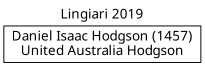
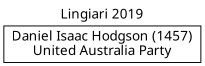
node "Daniel Isaac Hodgson (1457) United Australia Hodgson": label "Daniel Isaac Hodgson (1457) United Australia Hodgson" -> "Daniel Isaac Hodgson (1457) United Australia Party"
